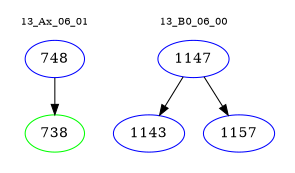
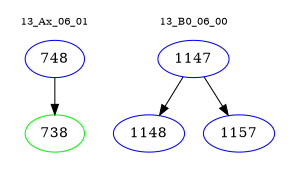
node "1143": label "1143" -> "1148"
